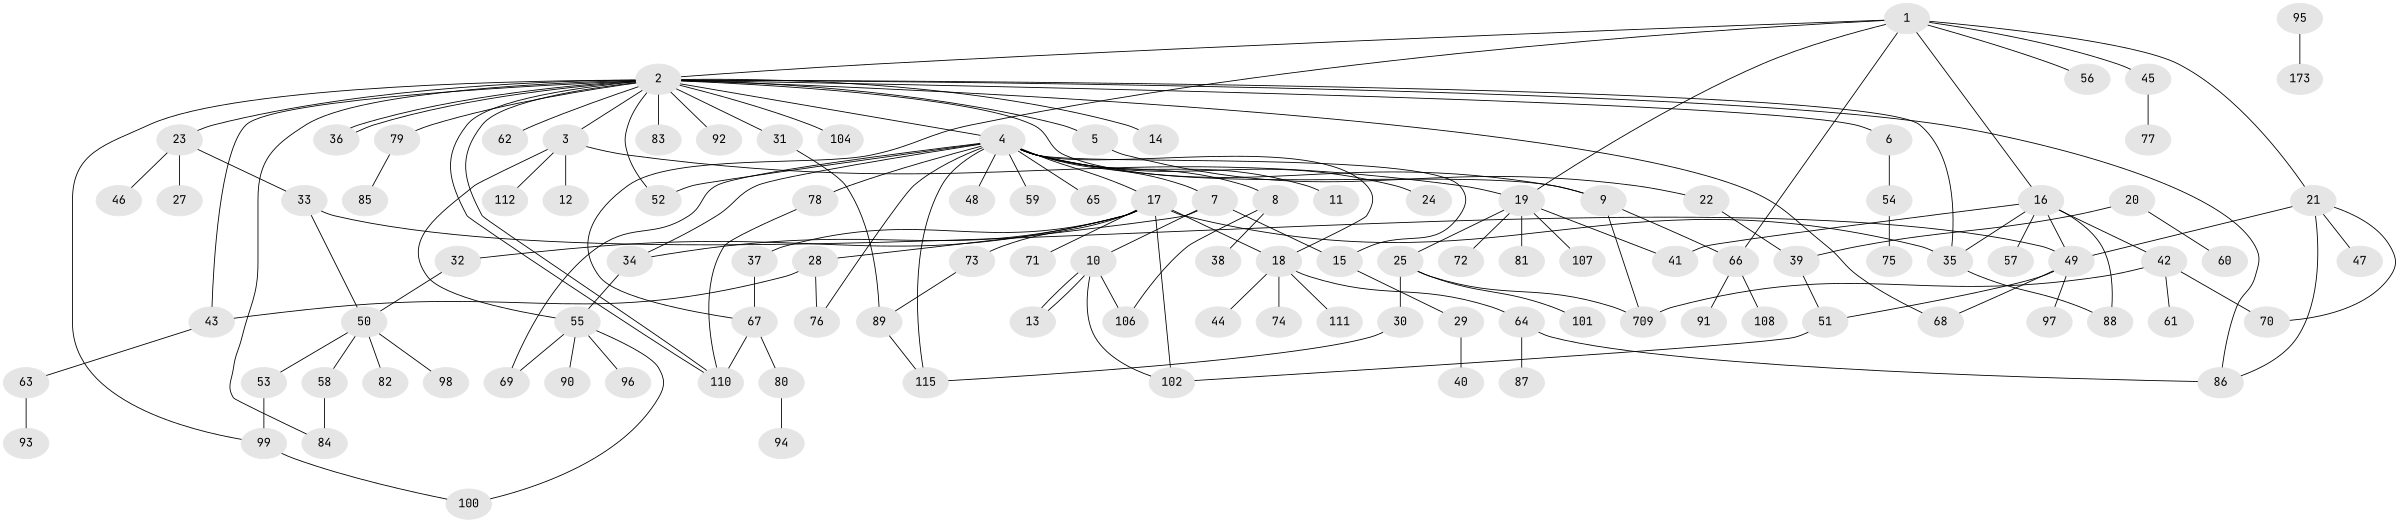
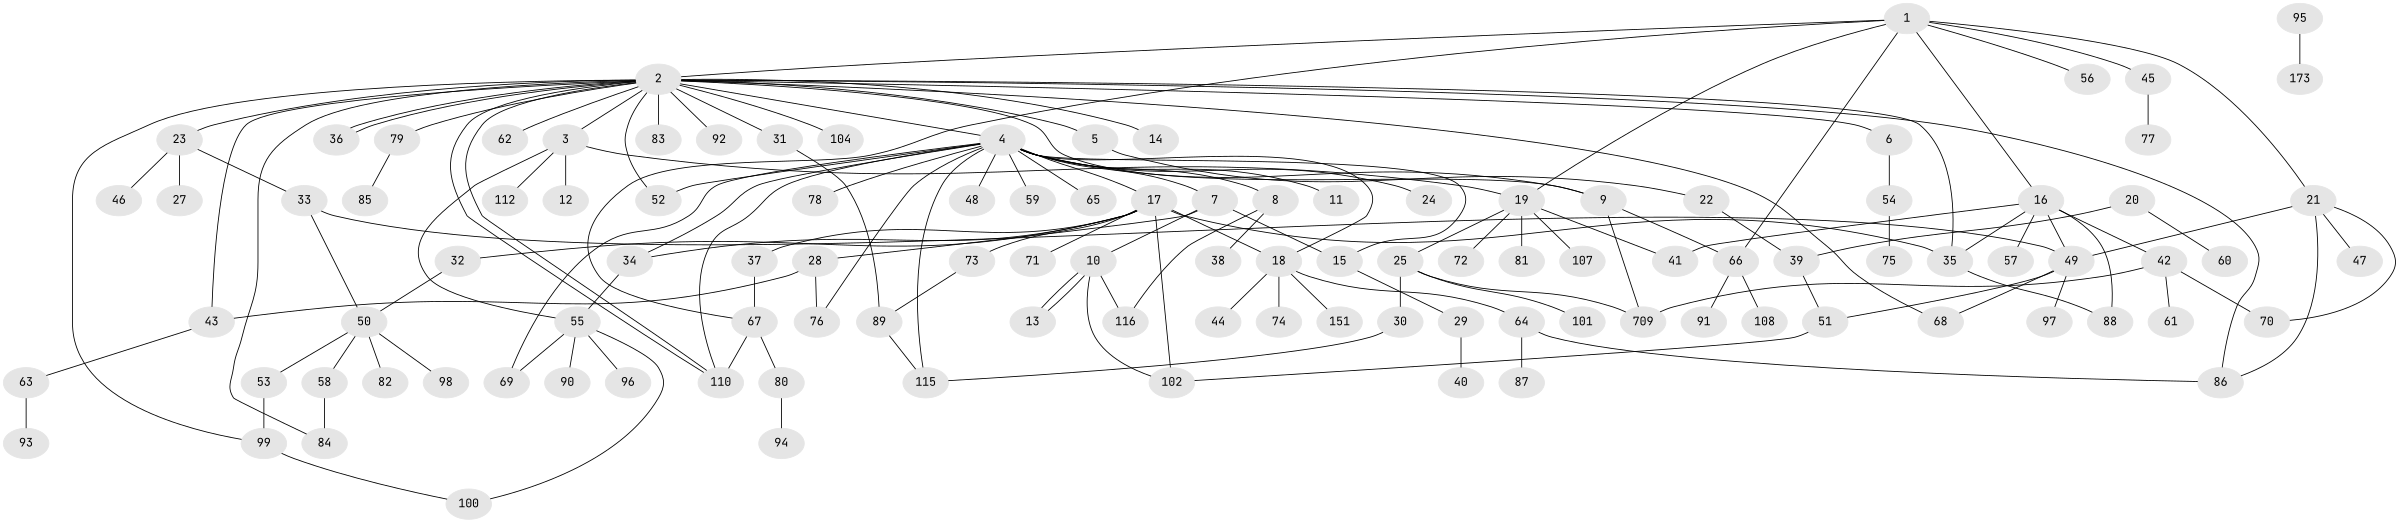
edge "78" -- "110": now "4" -- "110"
node "106": label "106" -> "116"
node "111": label "111" -> "151"
